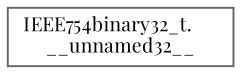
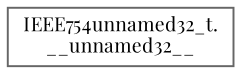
node "IEEE754binary32_t. __unnamed32__": label "IEEE754binary32_t. __unnamed32__" -> "IEEE754unnamed32_t. __unnamed32__"
